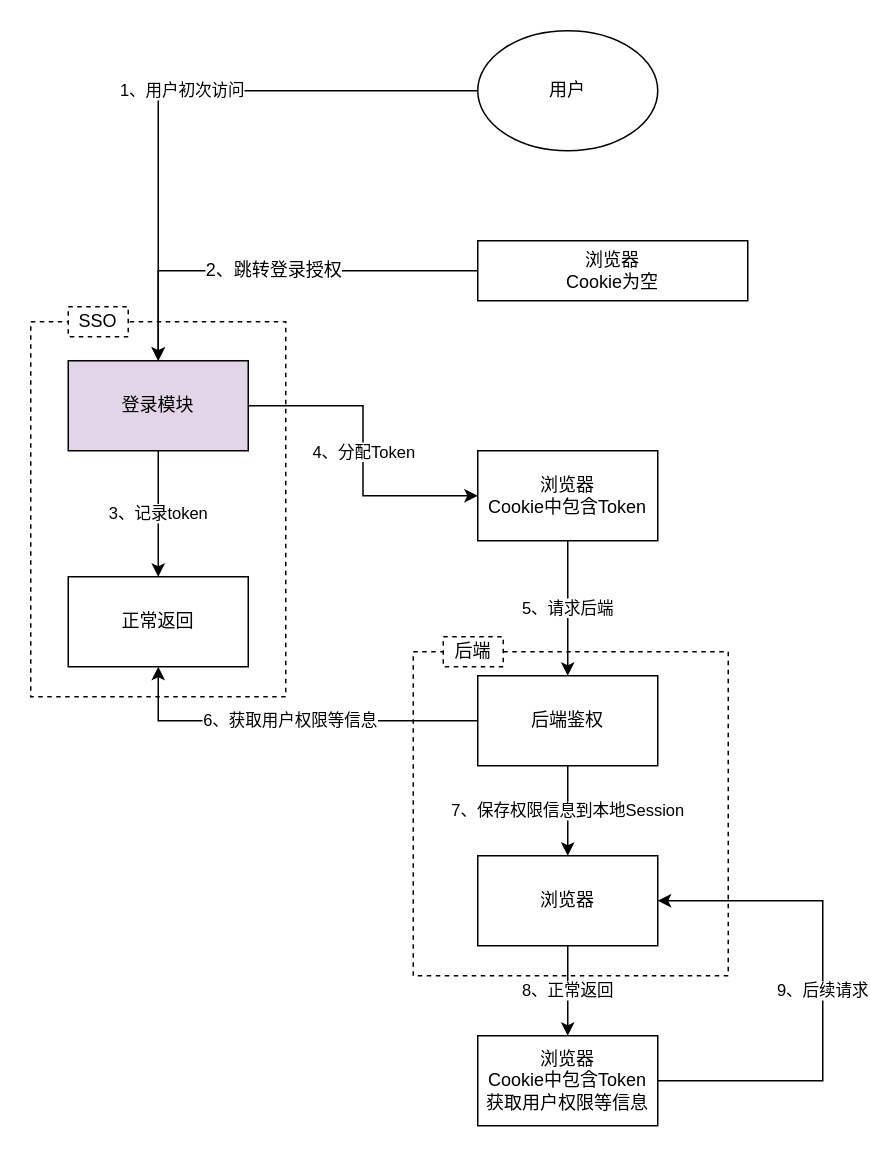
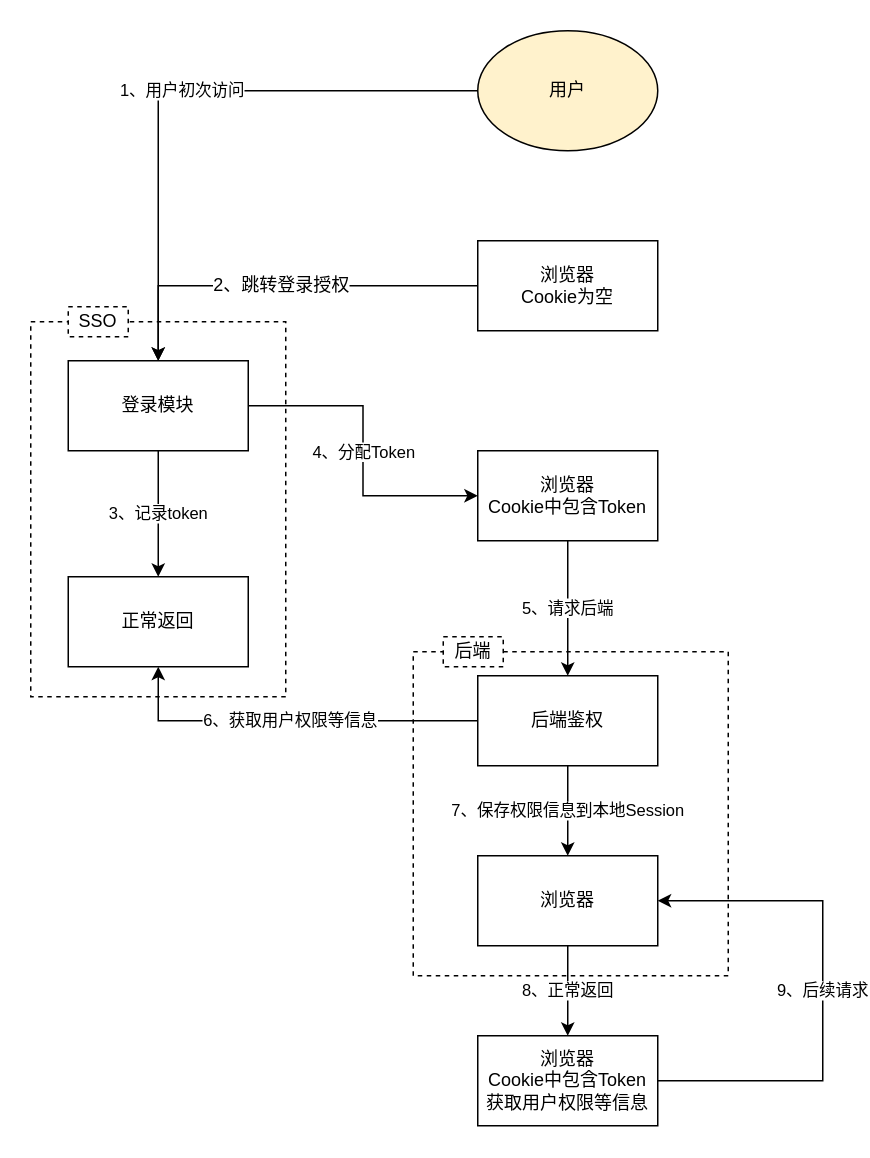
node "用户": fillcolor #ffffff -> #fff2cc
node "浏览器 Cookie为空": size 270x60 -> 180x90
node "登录模块": fillcolor #e1d5e7 -> #ffffff
